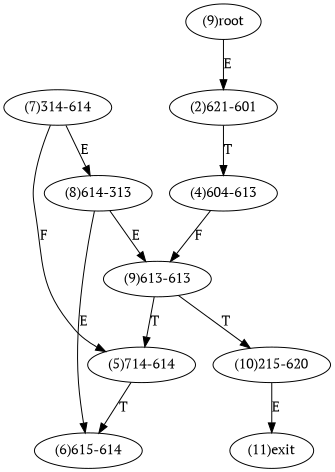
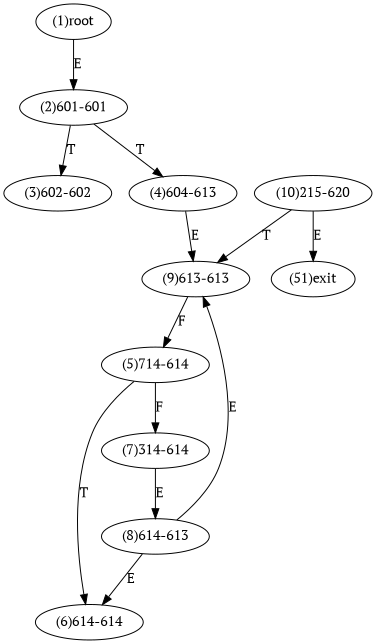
node "(9)root": label "(9)root" -> "(1)root"
node "(2)621-601": label "(2)621-601" -> "(2)601-601"
node "(3)602-602": added
node "(8)614-313": label "(8)614-313" -> "(8)614-613"
edge "(4)604-613" -> "(9)613-613": label "F" -> "E"
edge "(7)314-614" -> "(5)714-614": reversed
edge "(9)613-613" -> "(10)215-620": reversed
edge "(9)613-613" -> "(5)714-614": label "T" -> "F"
node "(6)615-614": label "(6)615-614" -> "(6)614-614"
node "(11)exit": label "(11)exit" -> "(51)exit"
